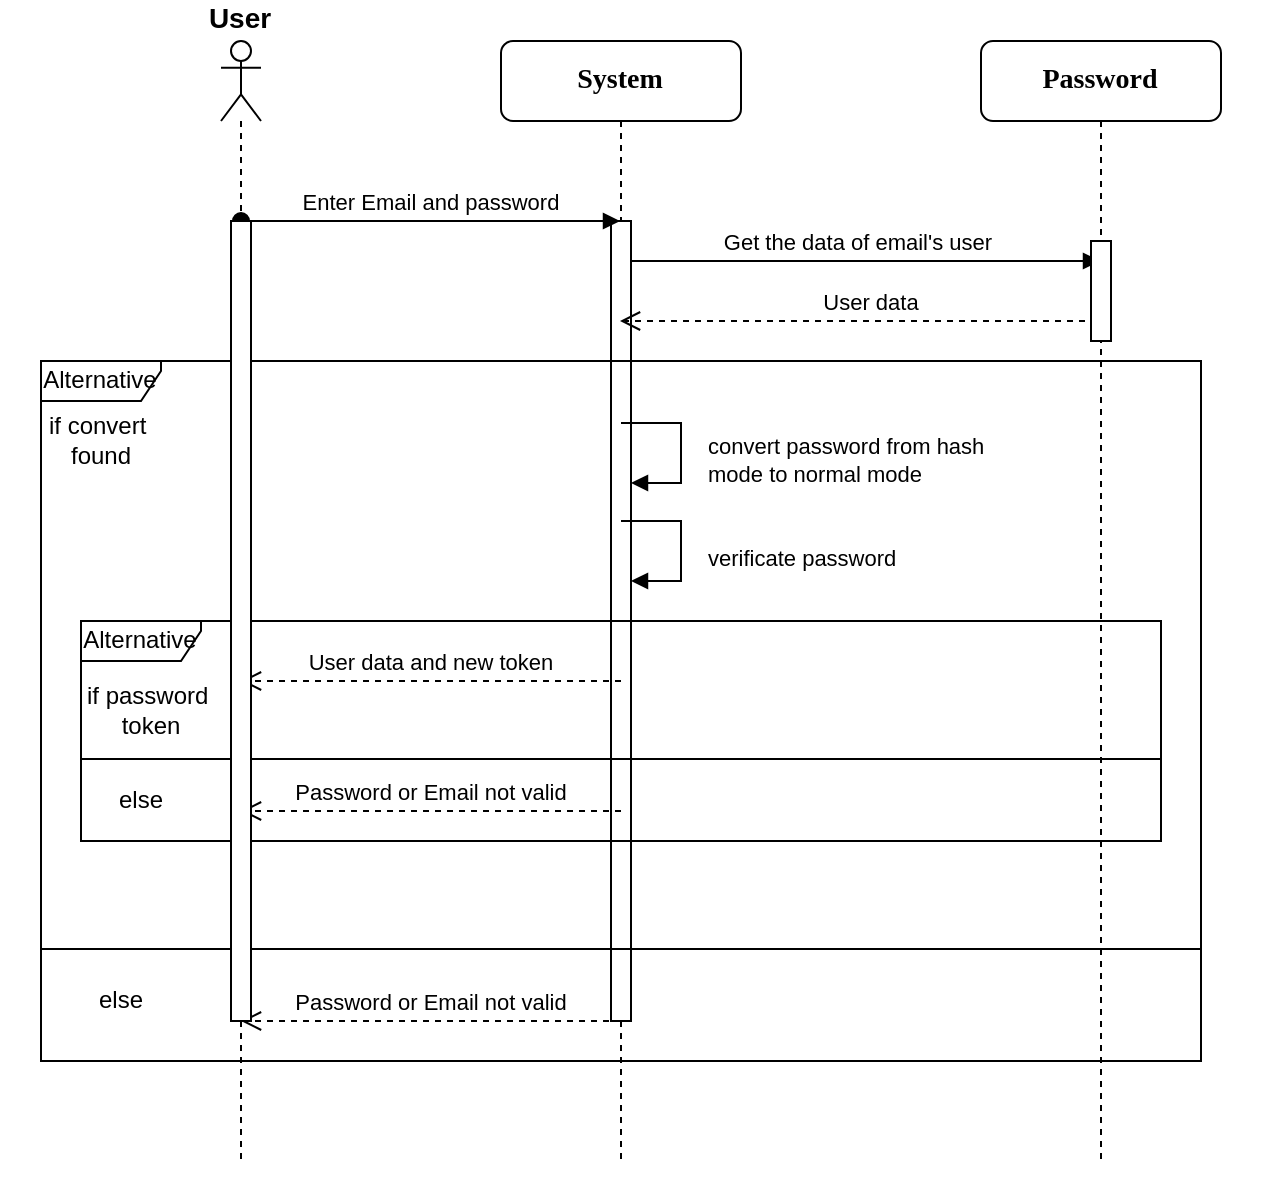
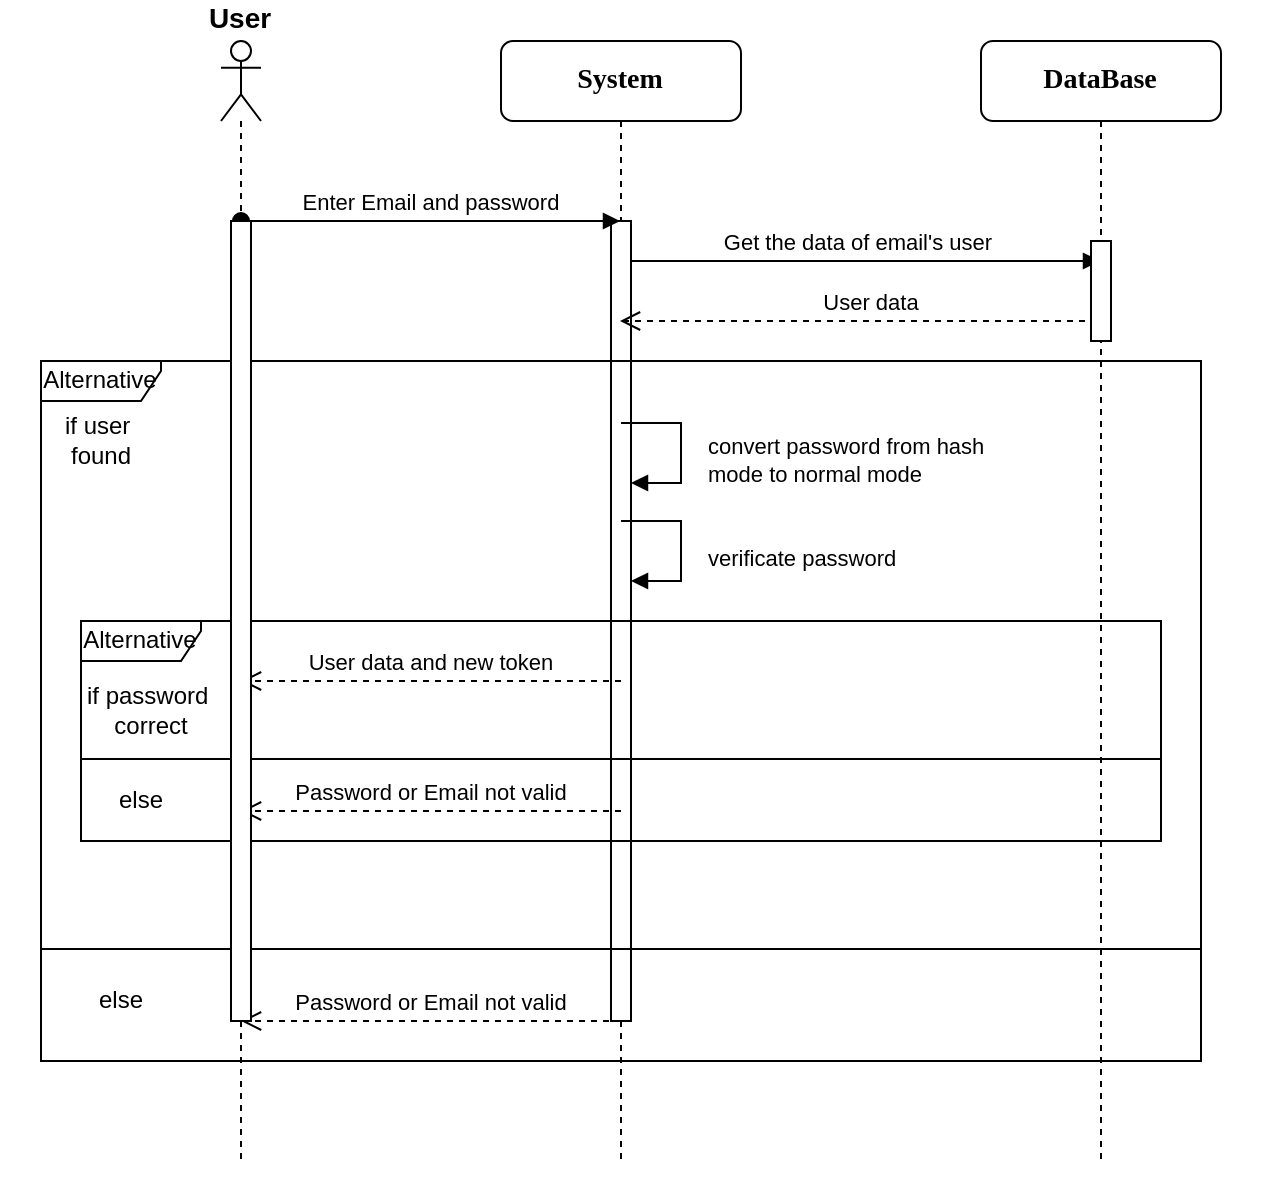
node "Password": label "Password" -> "DataBase"
node "if convert found": label "if convert found" -> "if user found"
node "if password token": label "if password token" -> "if password correct"
